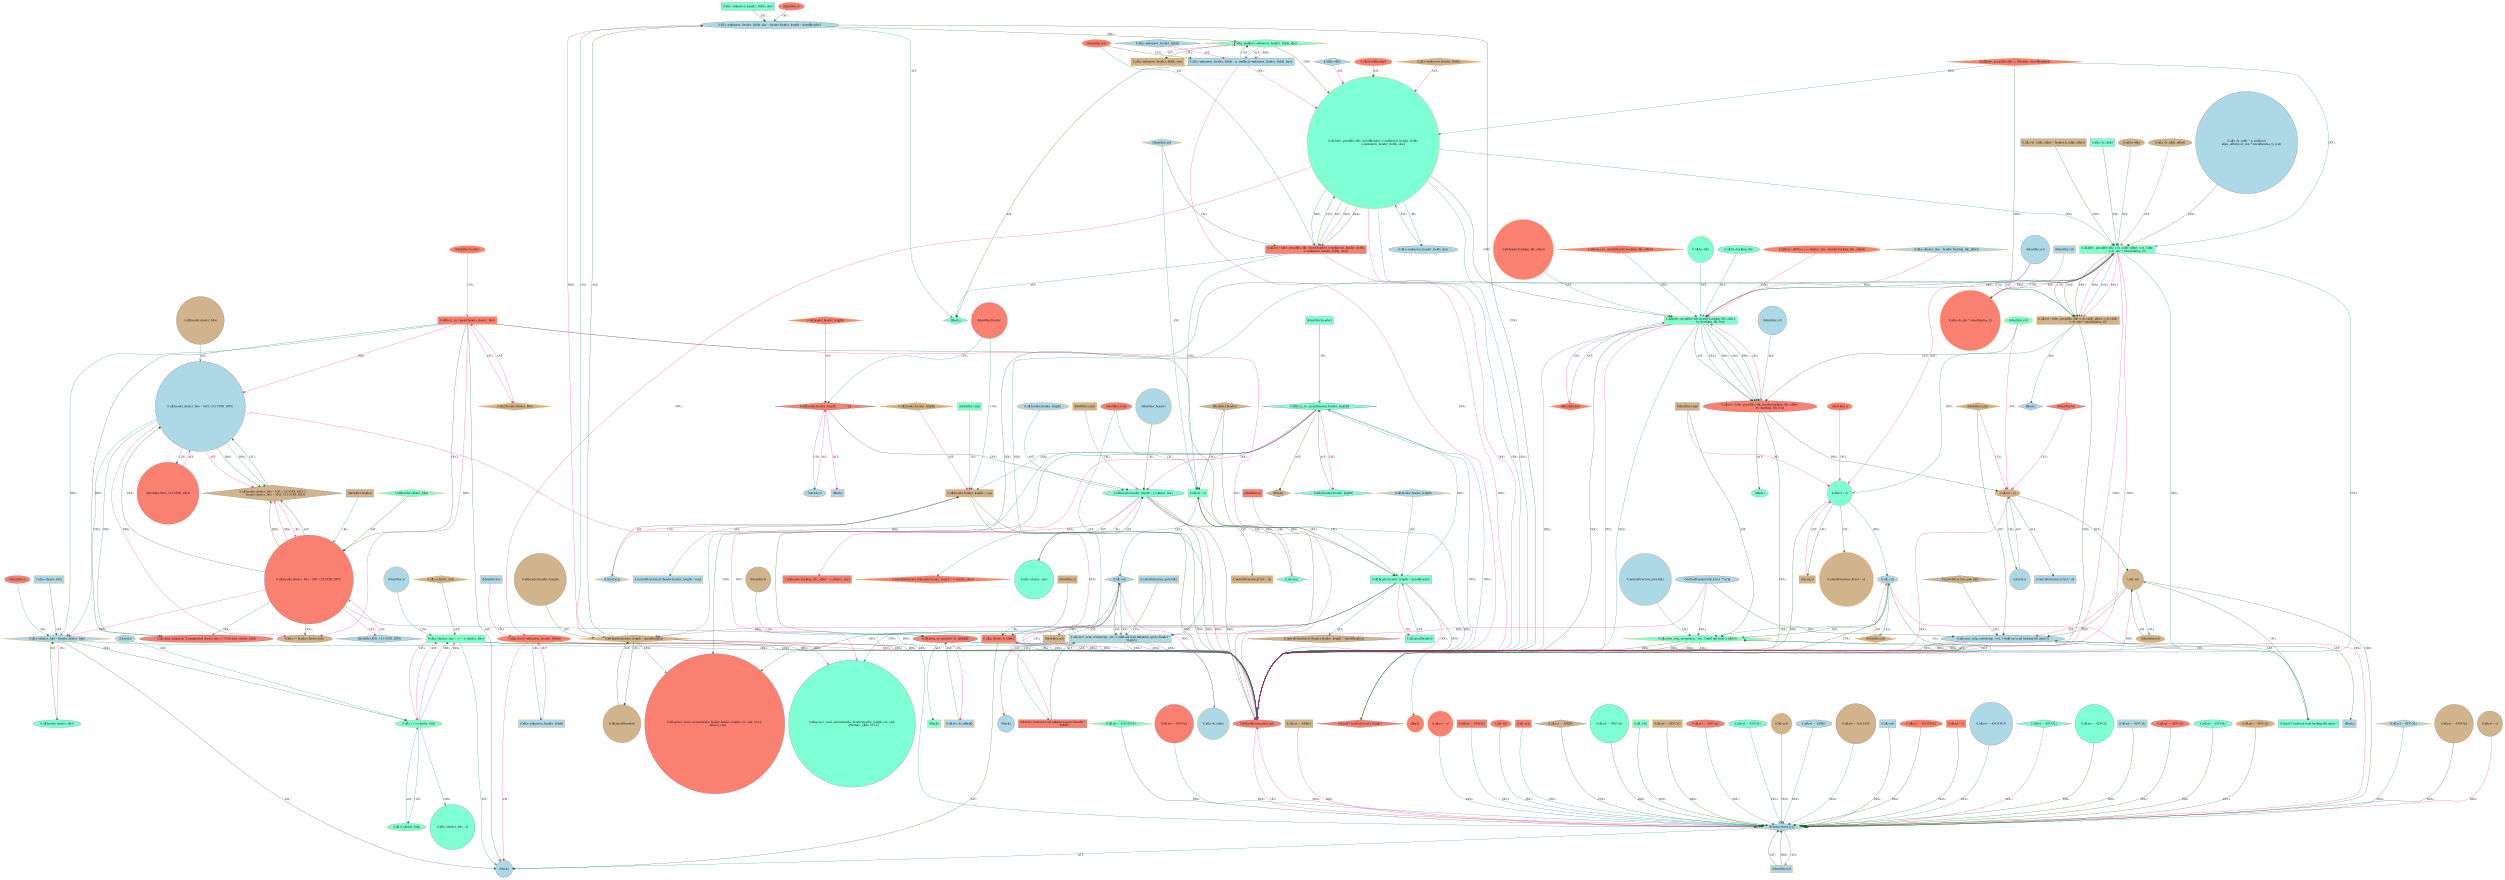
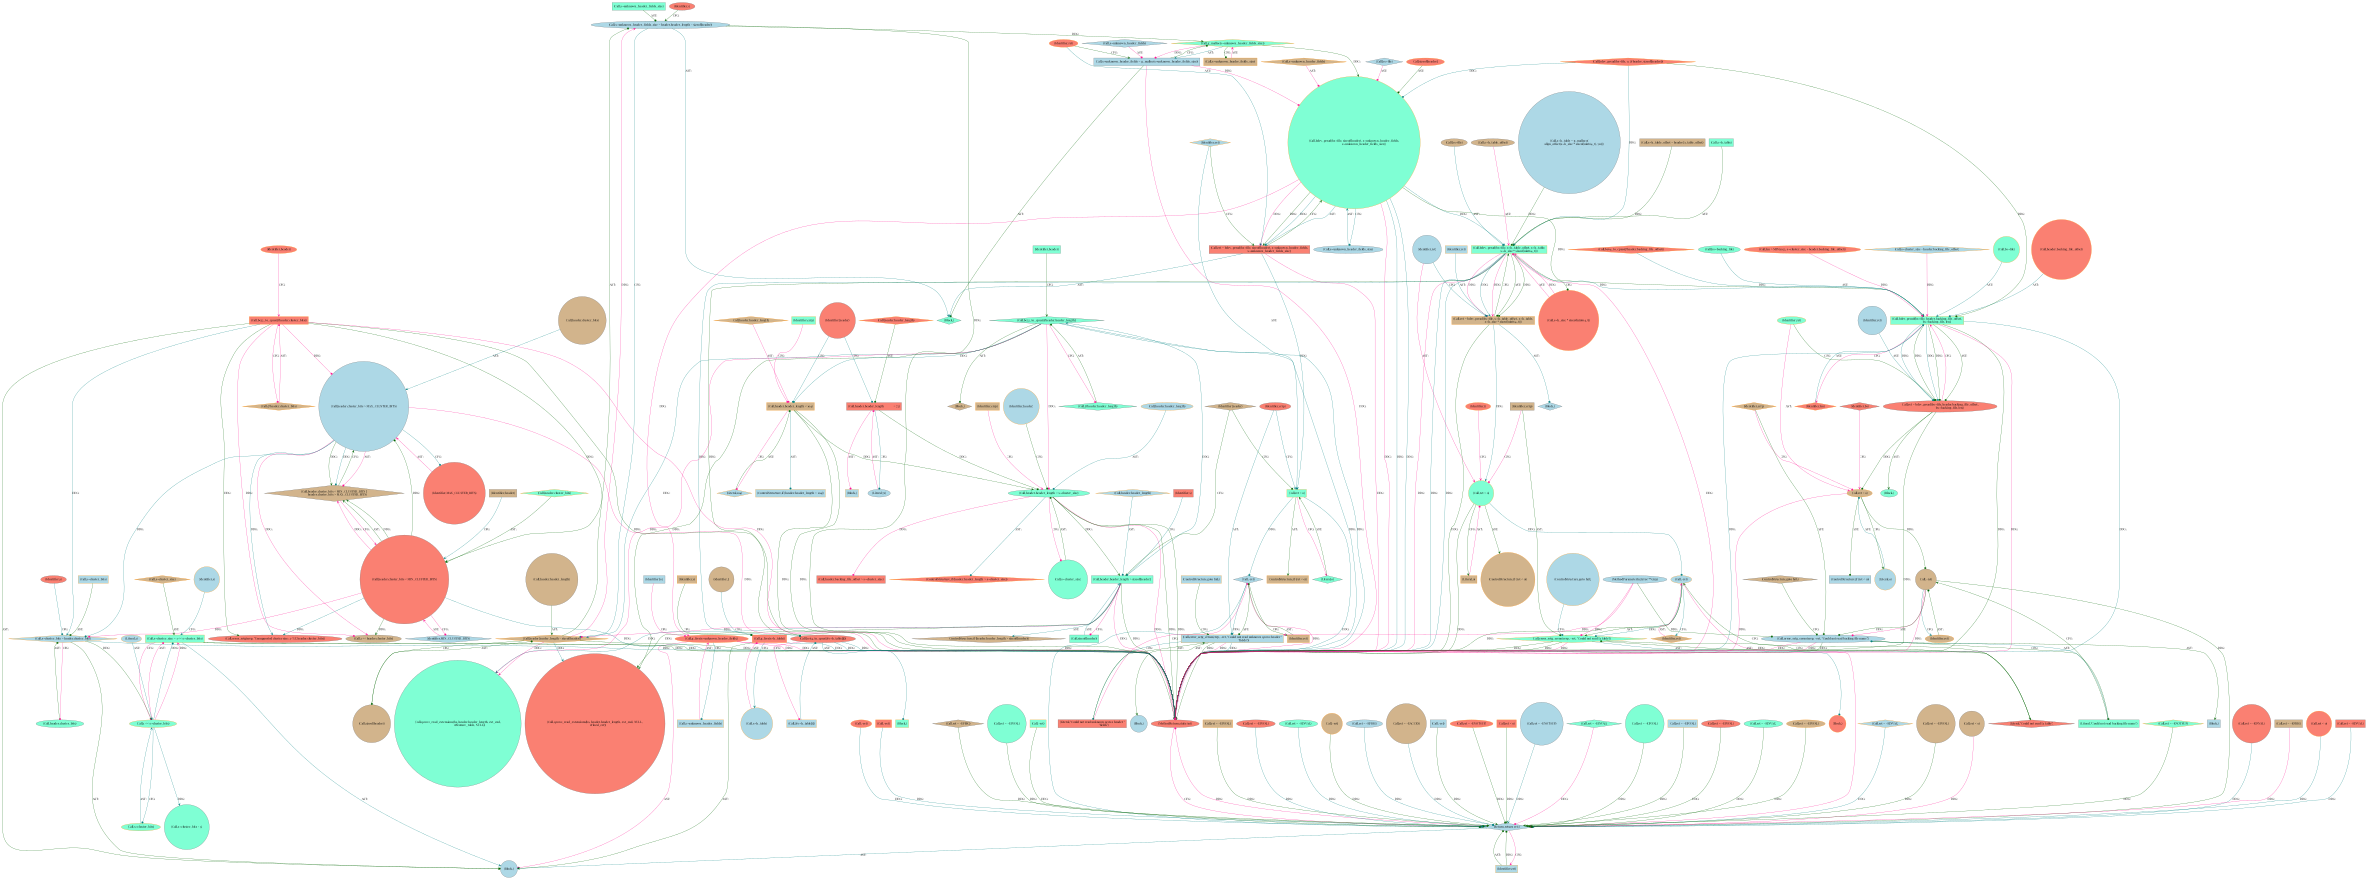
node "(Call,header.header_length            = 72)": shape diamond -> box
edge "(Call,header.header_length < 104)" -> "(Call,header.header_length > s->cluster_size)": added, label "DDG:"
